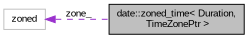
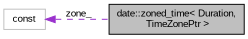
node "zoned": label "zoned" -> "const"
